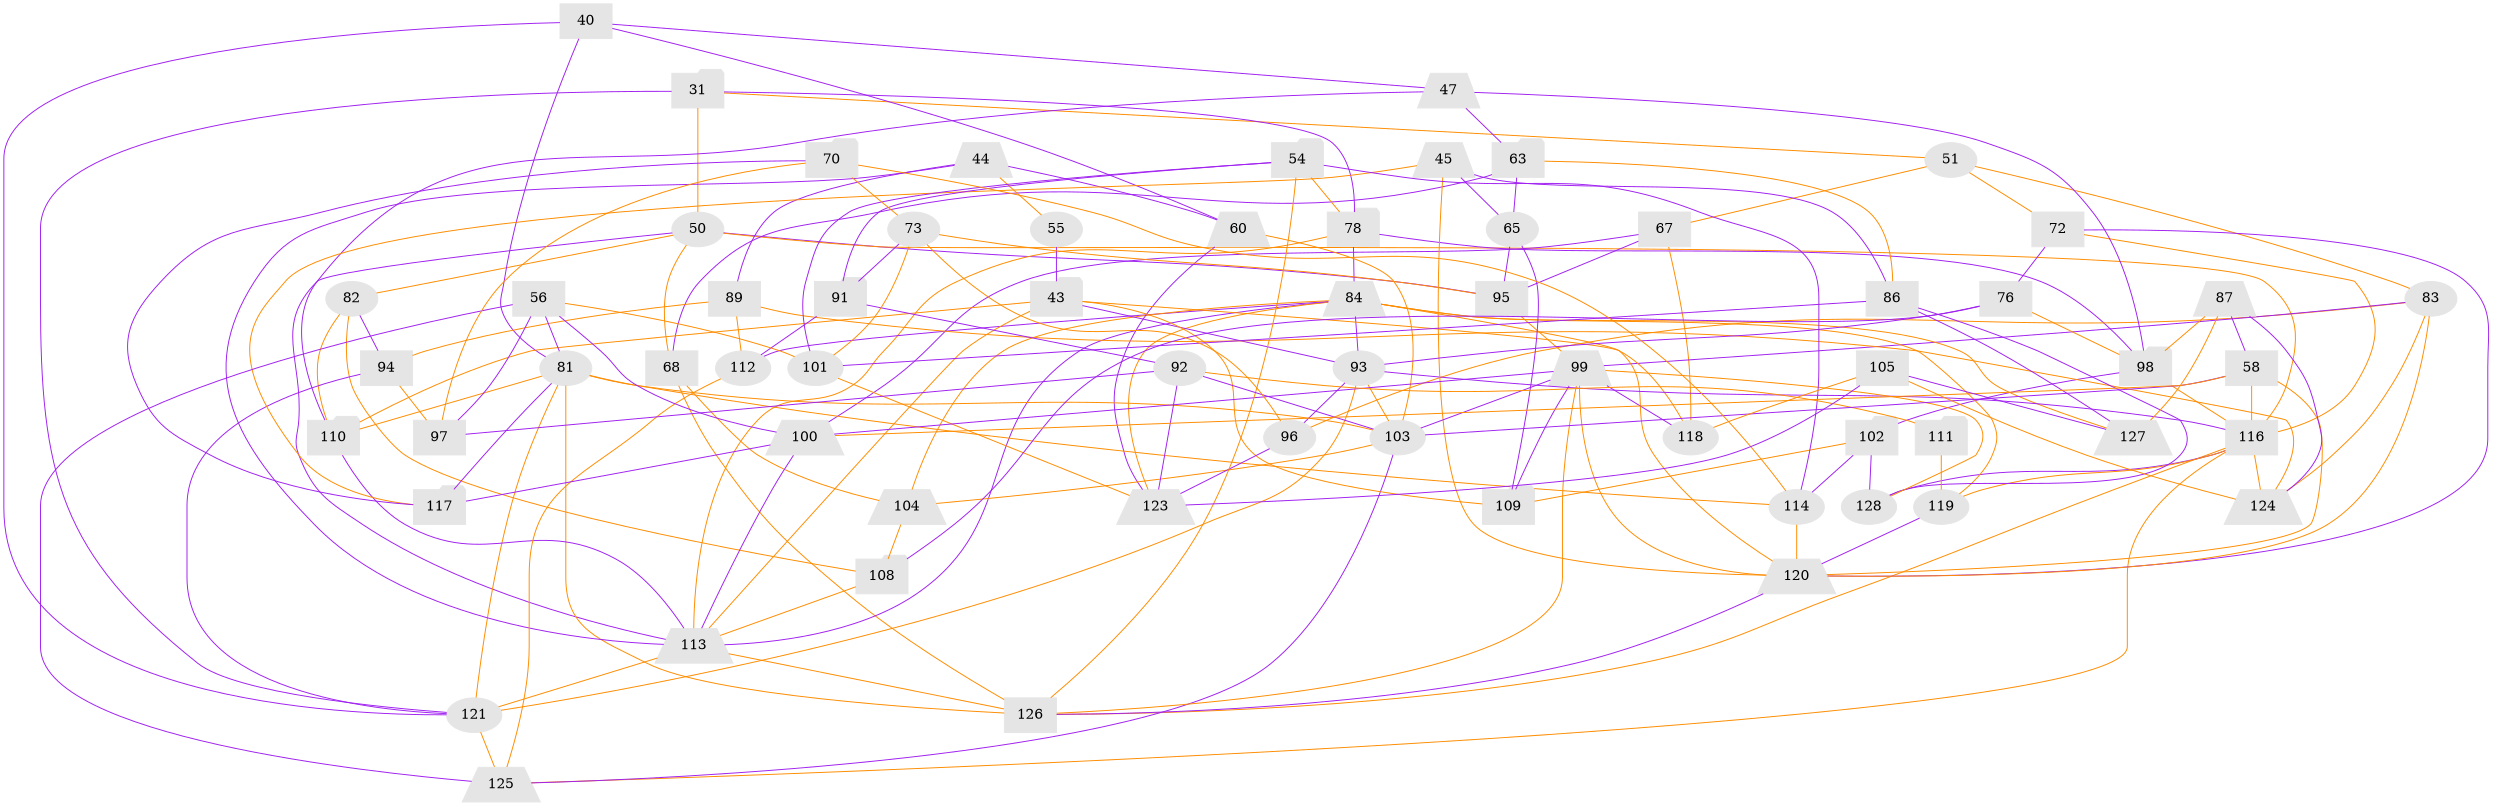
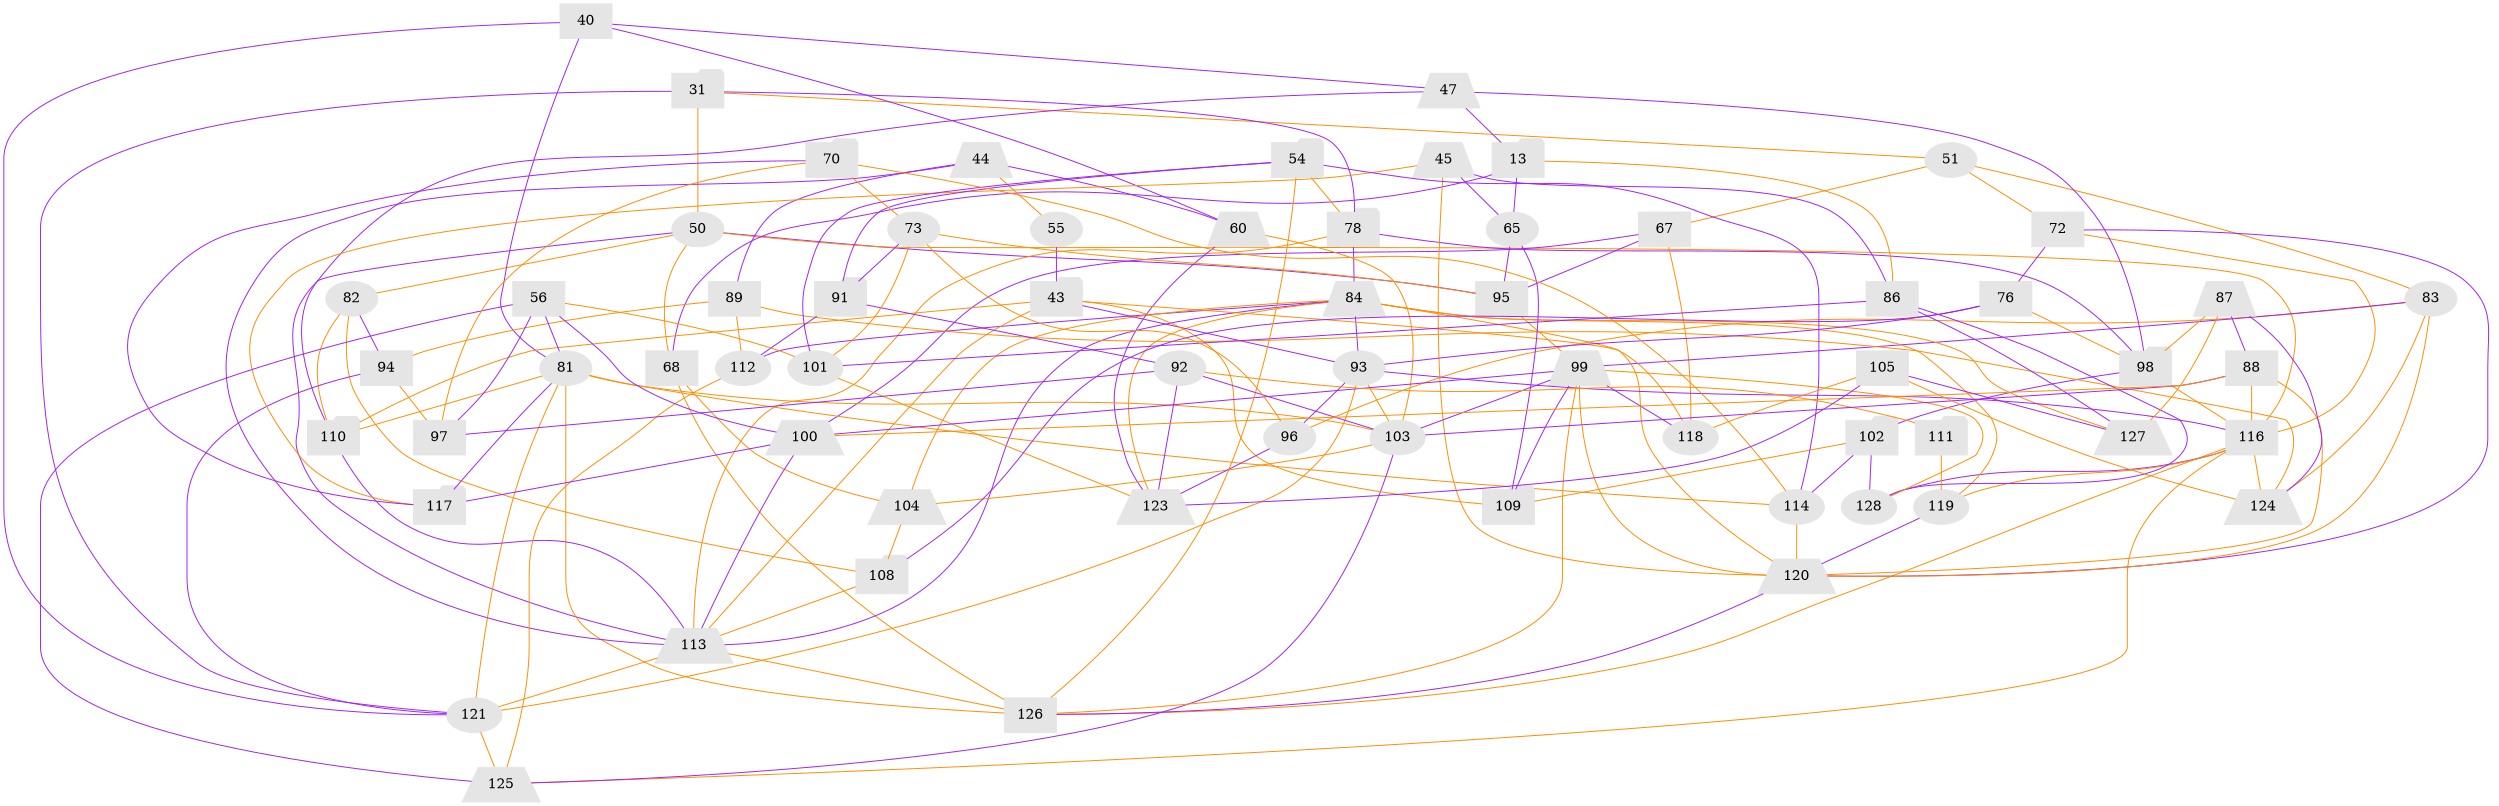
node "63": label "63" -> "13"
node "58": label "58" -> "88"
